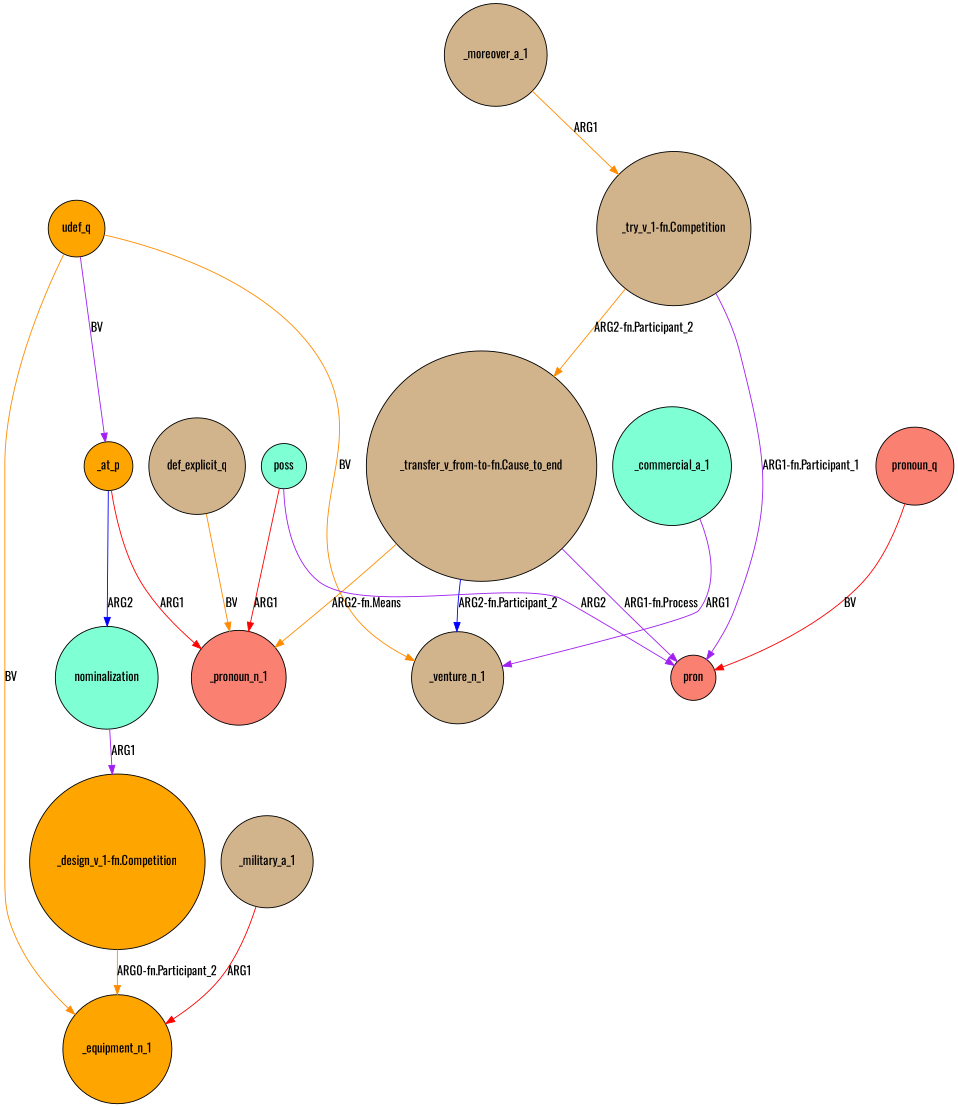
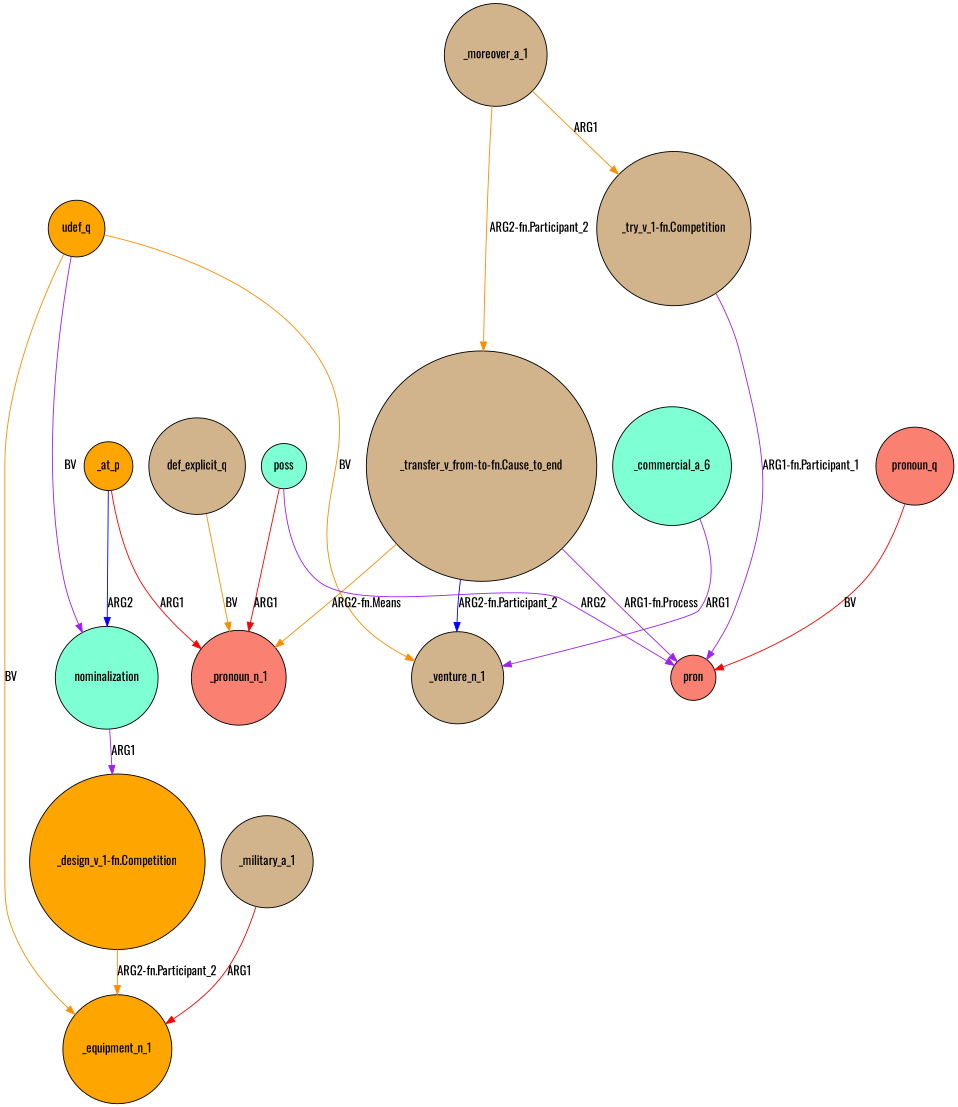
edge "_try_v_1-fn.Competition" -> "_transfer_v_from-to-fn.Cause_to_end": now "_moreover_a_1" -> "_transfer_v_from-to-fn.Cause_to_end"
edge "udef_q" -> "_at_p": now "udef_q" -> "nominalization"
node "_commercial_a_1": label "_commercial_a_1" -> "_commercial_a_6"
edge "_design_v_1-fn.Competition" -> "_equipment_n_1": label "ARG0-fn.Participant_2" -> "ARG2-fn.Participant_2"
